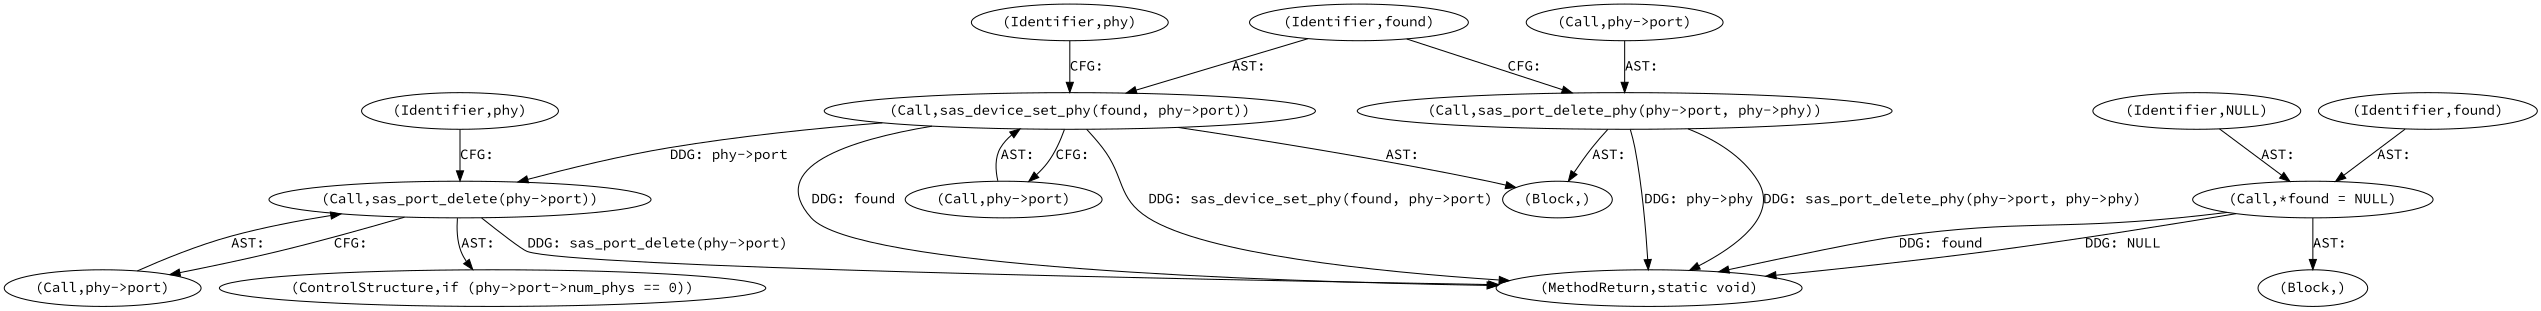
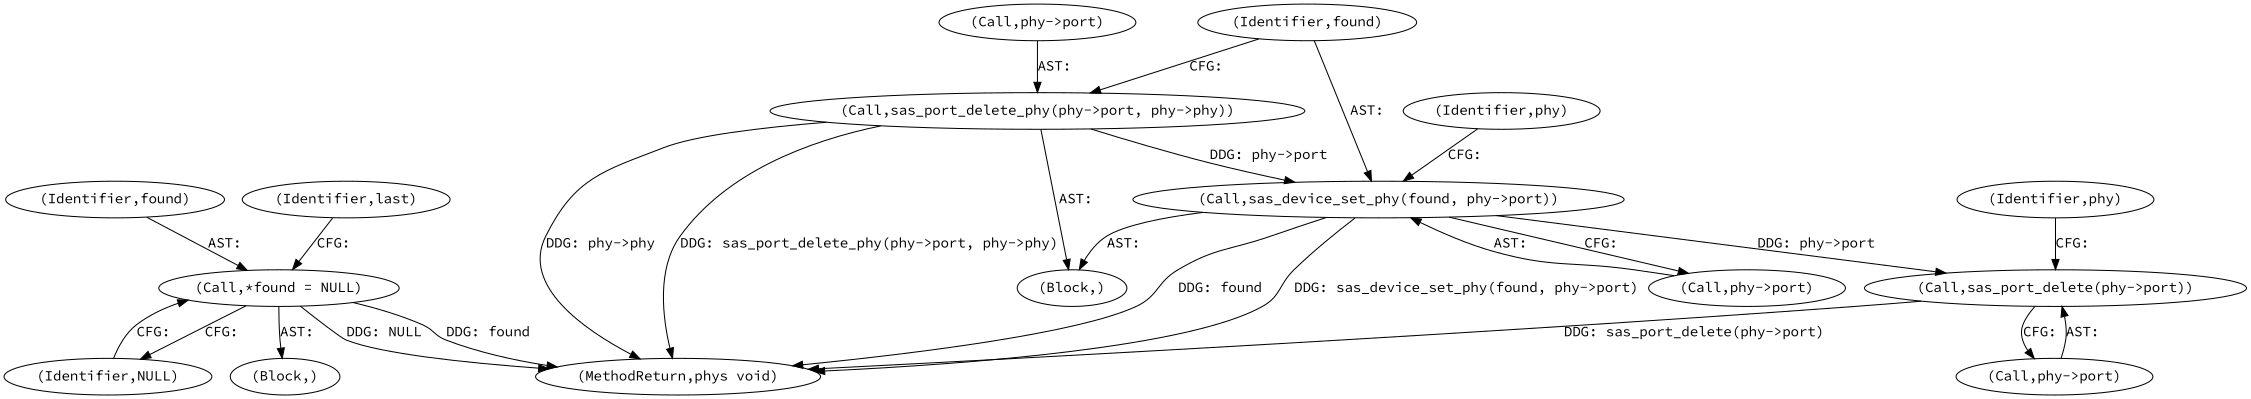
edge "(Identifier,NULL)" -> "(Call,*found = NULL)": label "AST: " -> "CFG: "
edge "(Call,sas_port_delete_phy(phy->port, phy->phy))" -> "(Call,sas_device_set_phy(found, phy->port))": added, label "DDG: phy->port"
node "(Identifier,last)": added
node "(ControlStructure,if (phy->port->num_phys == 0))": removed
node "(MethodReturn,static void)": label "(MethodReturn,static void)" -> "(MethodReturn,phys void)"
edge "(Call,*found = NULL)" -> "(Identifier,NULL)": added, label "CFG:"
